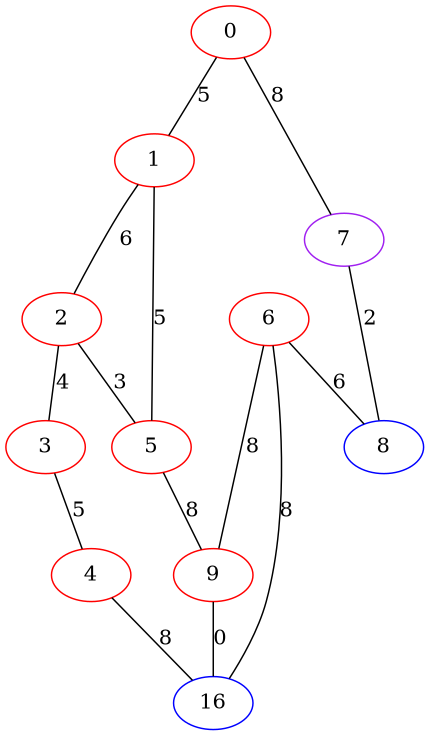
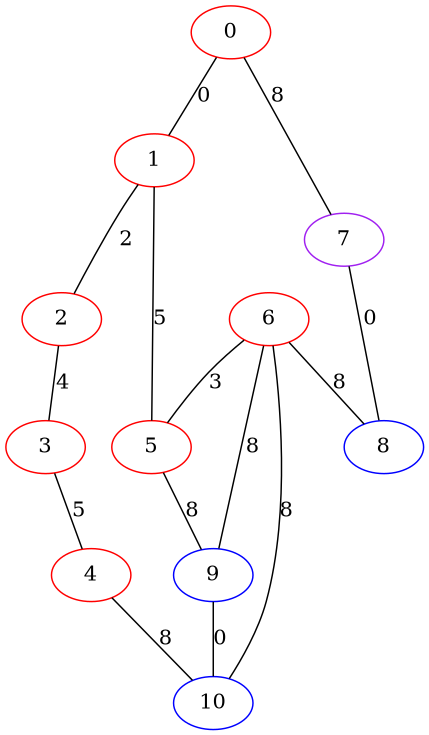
edge "0" -- "1": label "5" -> "0"
edge "1" -- "2": label "6" -> "2"
edge "7" -- "8": label "2" -> "0"
edge "2" -- "5": now "6" -- "5"
edge "6" -- "8": label "6" -> "8"
node "9": color red -> blue
node "16": label "16" -> "10"
